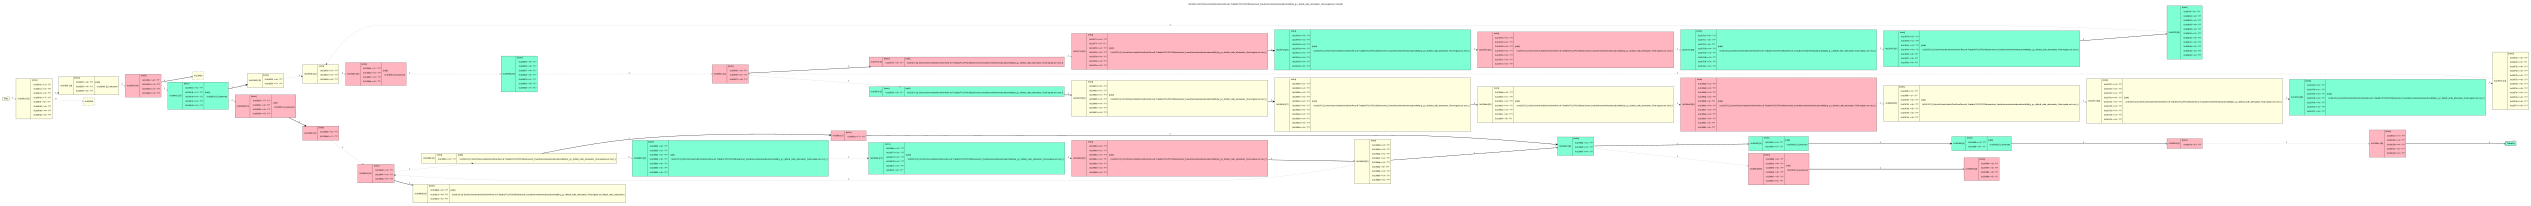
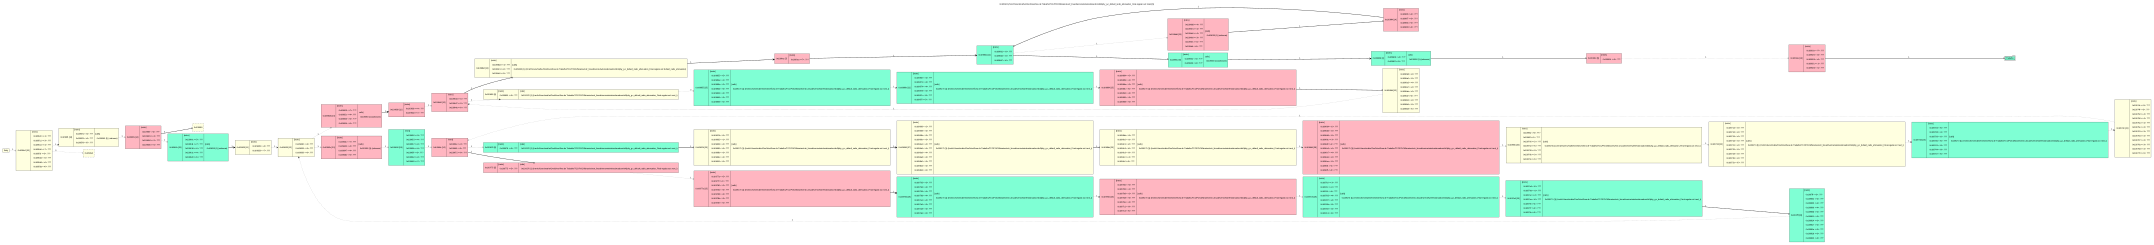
edge "0x10960c [25]" -> "0x109825 [20]": now "0x109630 [12]" -> "0x109825 [20]"
edge "0x109850 [5]" -> "0x1098ca [7]": now "0x1098bd [13]" -> "0x1098ca [7]"
edge "0x10989d [32]" -> "0x1098d1 [12]": now "0x1098f4 [14]" -> "0x1098d1 [12]"
